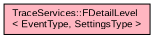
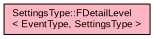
node "TraceServices::FDetailLevel < EventType, SettingsType >": label "TraceServices::FDetailLevel < EventType, SettingsType >" -> "SettingsType::FDetailLevel < EventType, SettingsType >"
